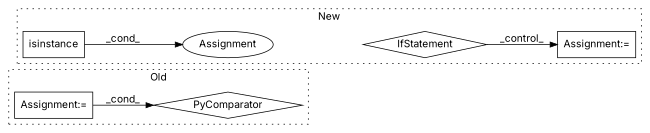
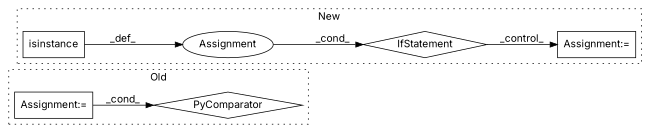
edge "isinstance" -> "Assignment": label "_cond_" -> "_def_"
edge "Assignment" -> "IfStatement": added, label "_cond_"
